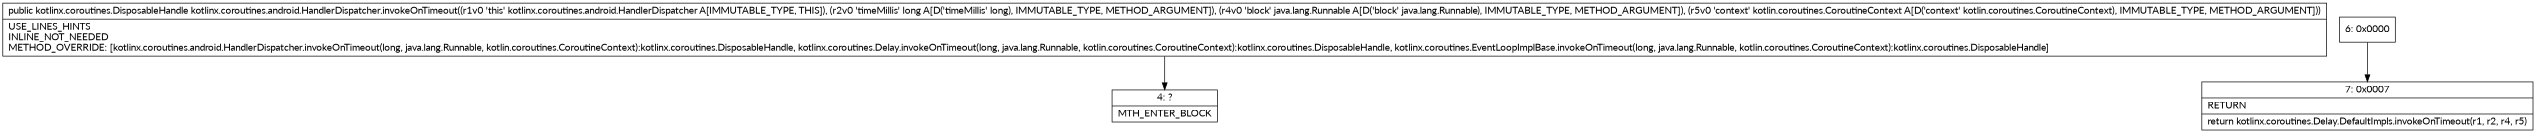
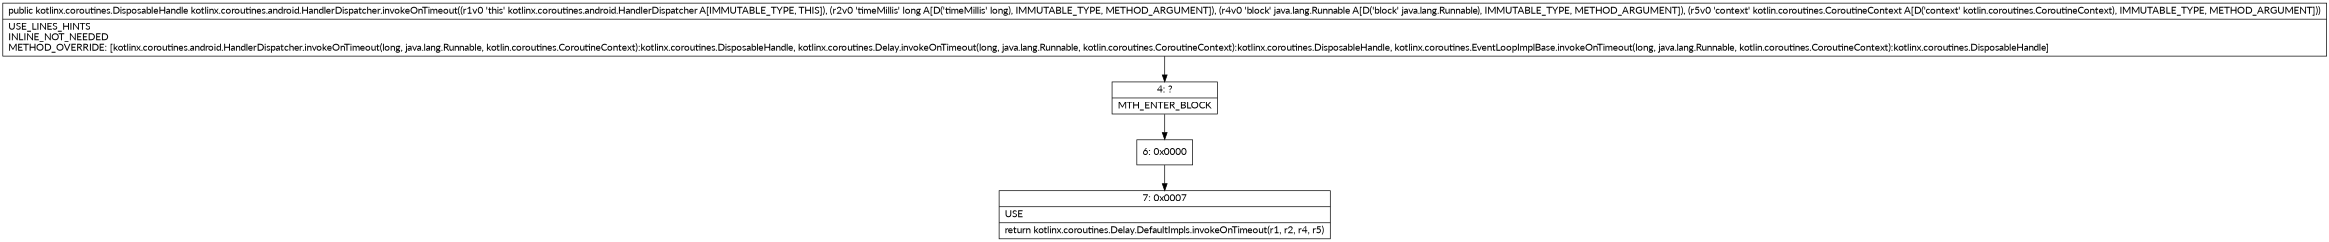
node "7: 0x0007": text "RETURN" -> "USE"
edge "4: ?" -> "6: 0x0000": added
